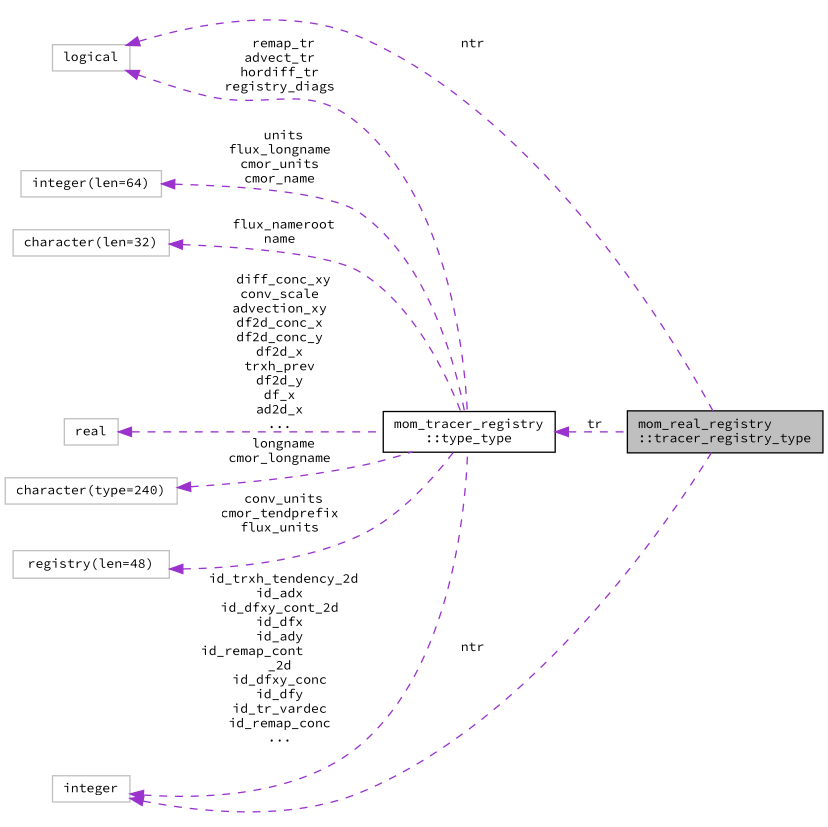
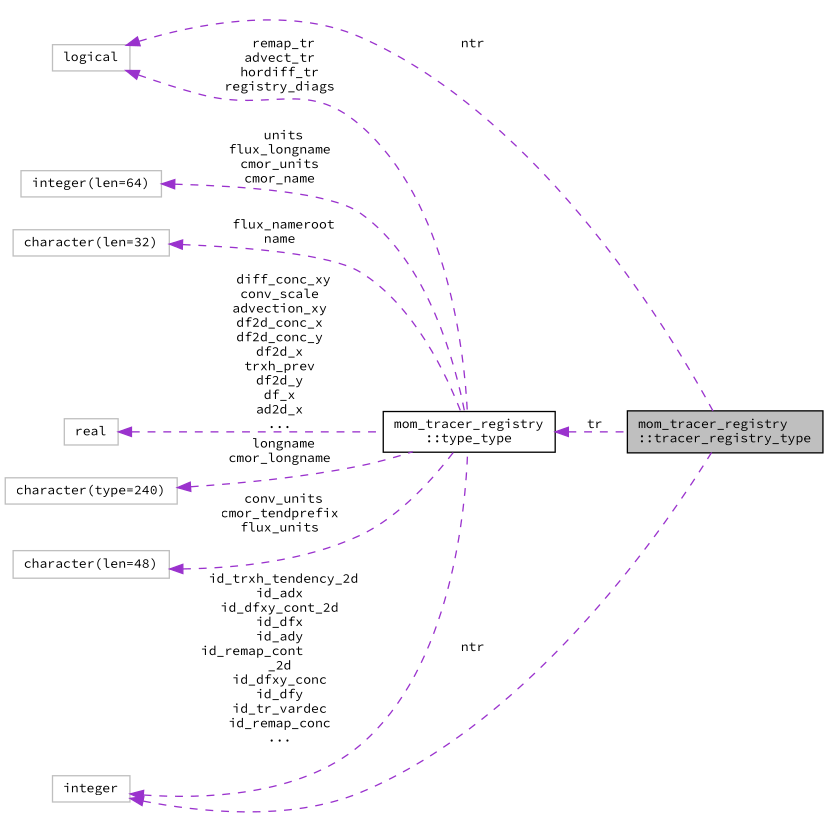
node "mom_real_registry ::tracer_registry_type": label "mom_real_registry ::tracer_registry_type" -> "mom_tracer_registry ::tracer_registry_type"
node "registry(len=48)": label "registry(len=48)" -> "character(len=48)"
